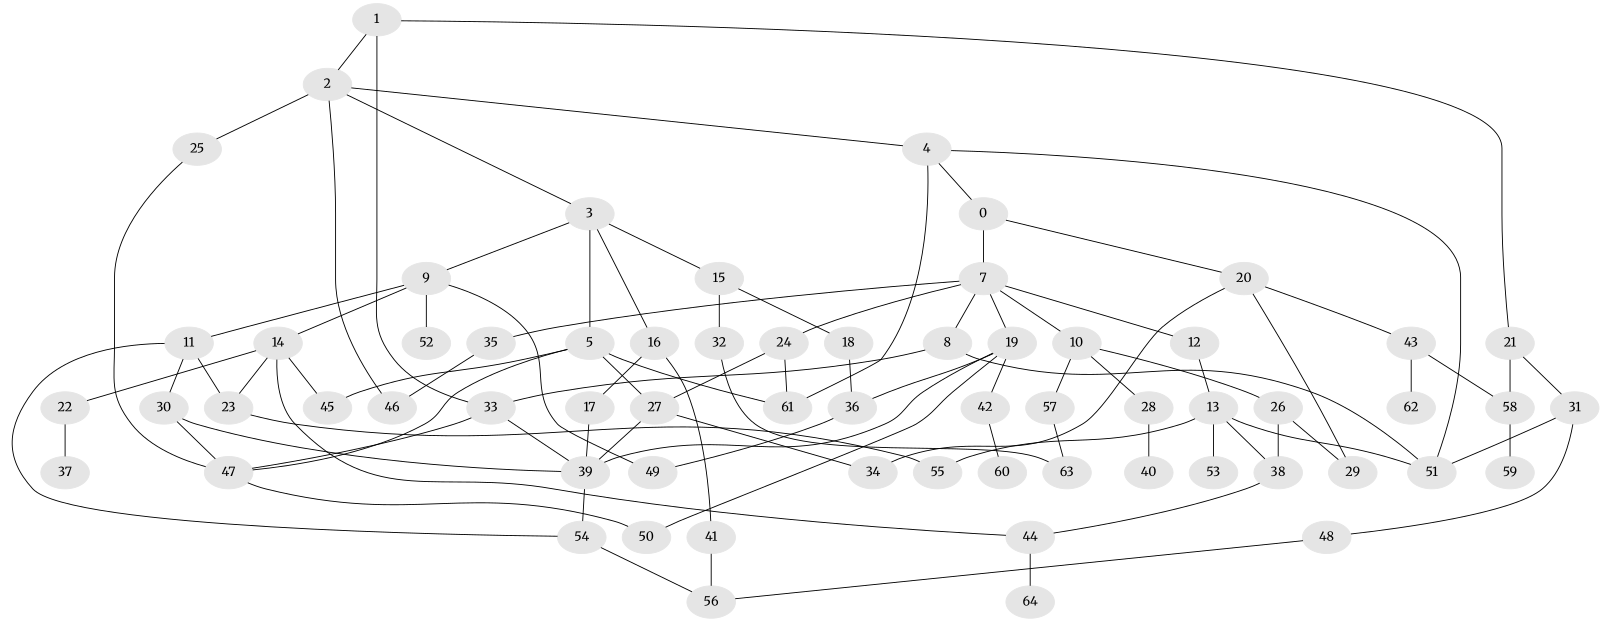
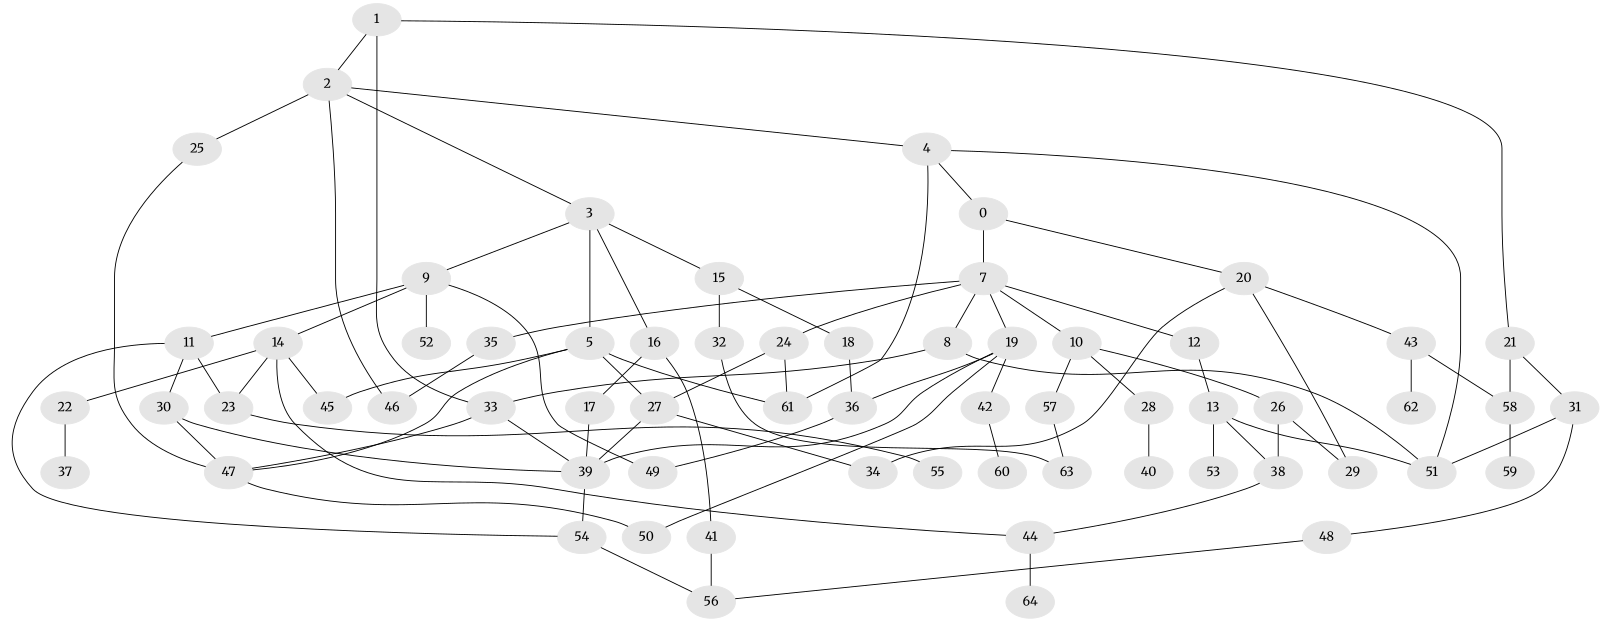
edge "13" -- "55": removed
